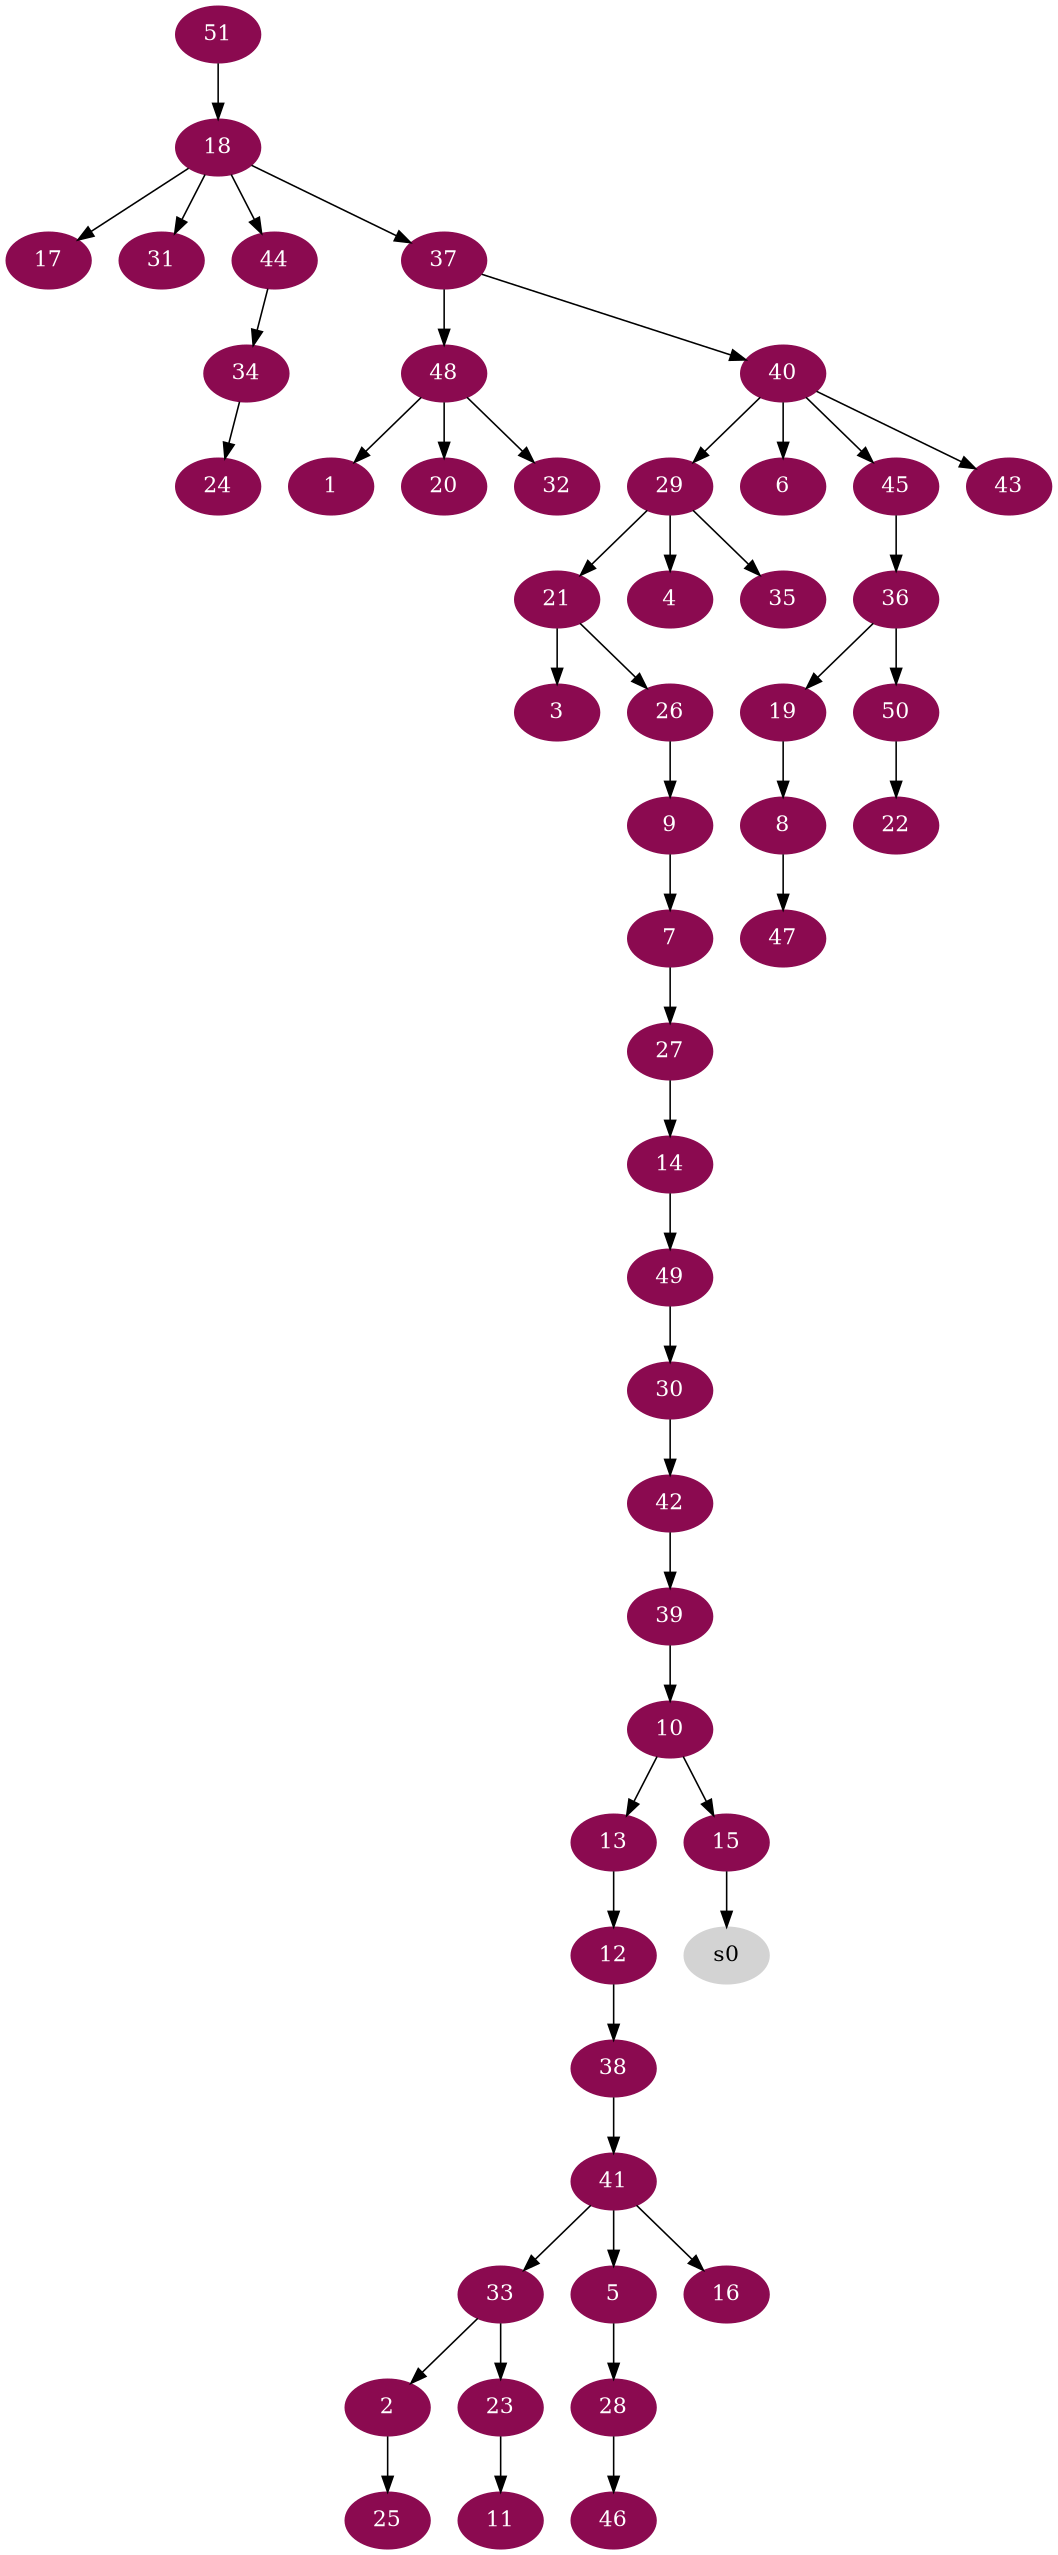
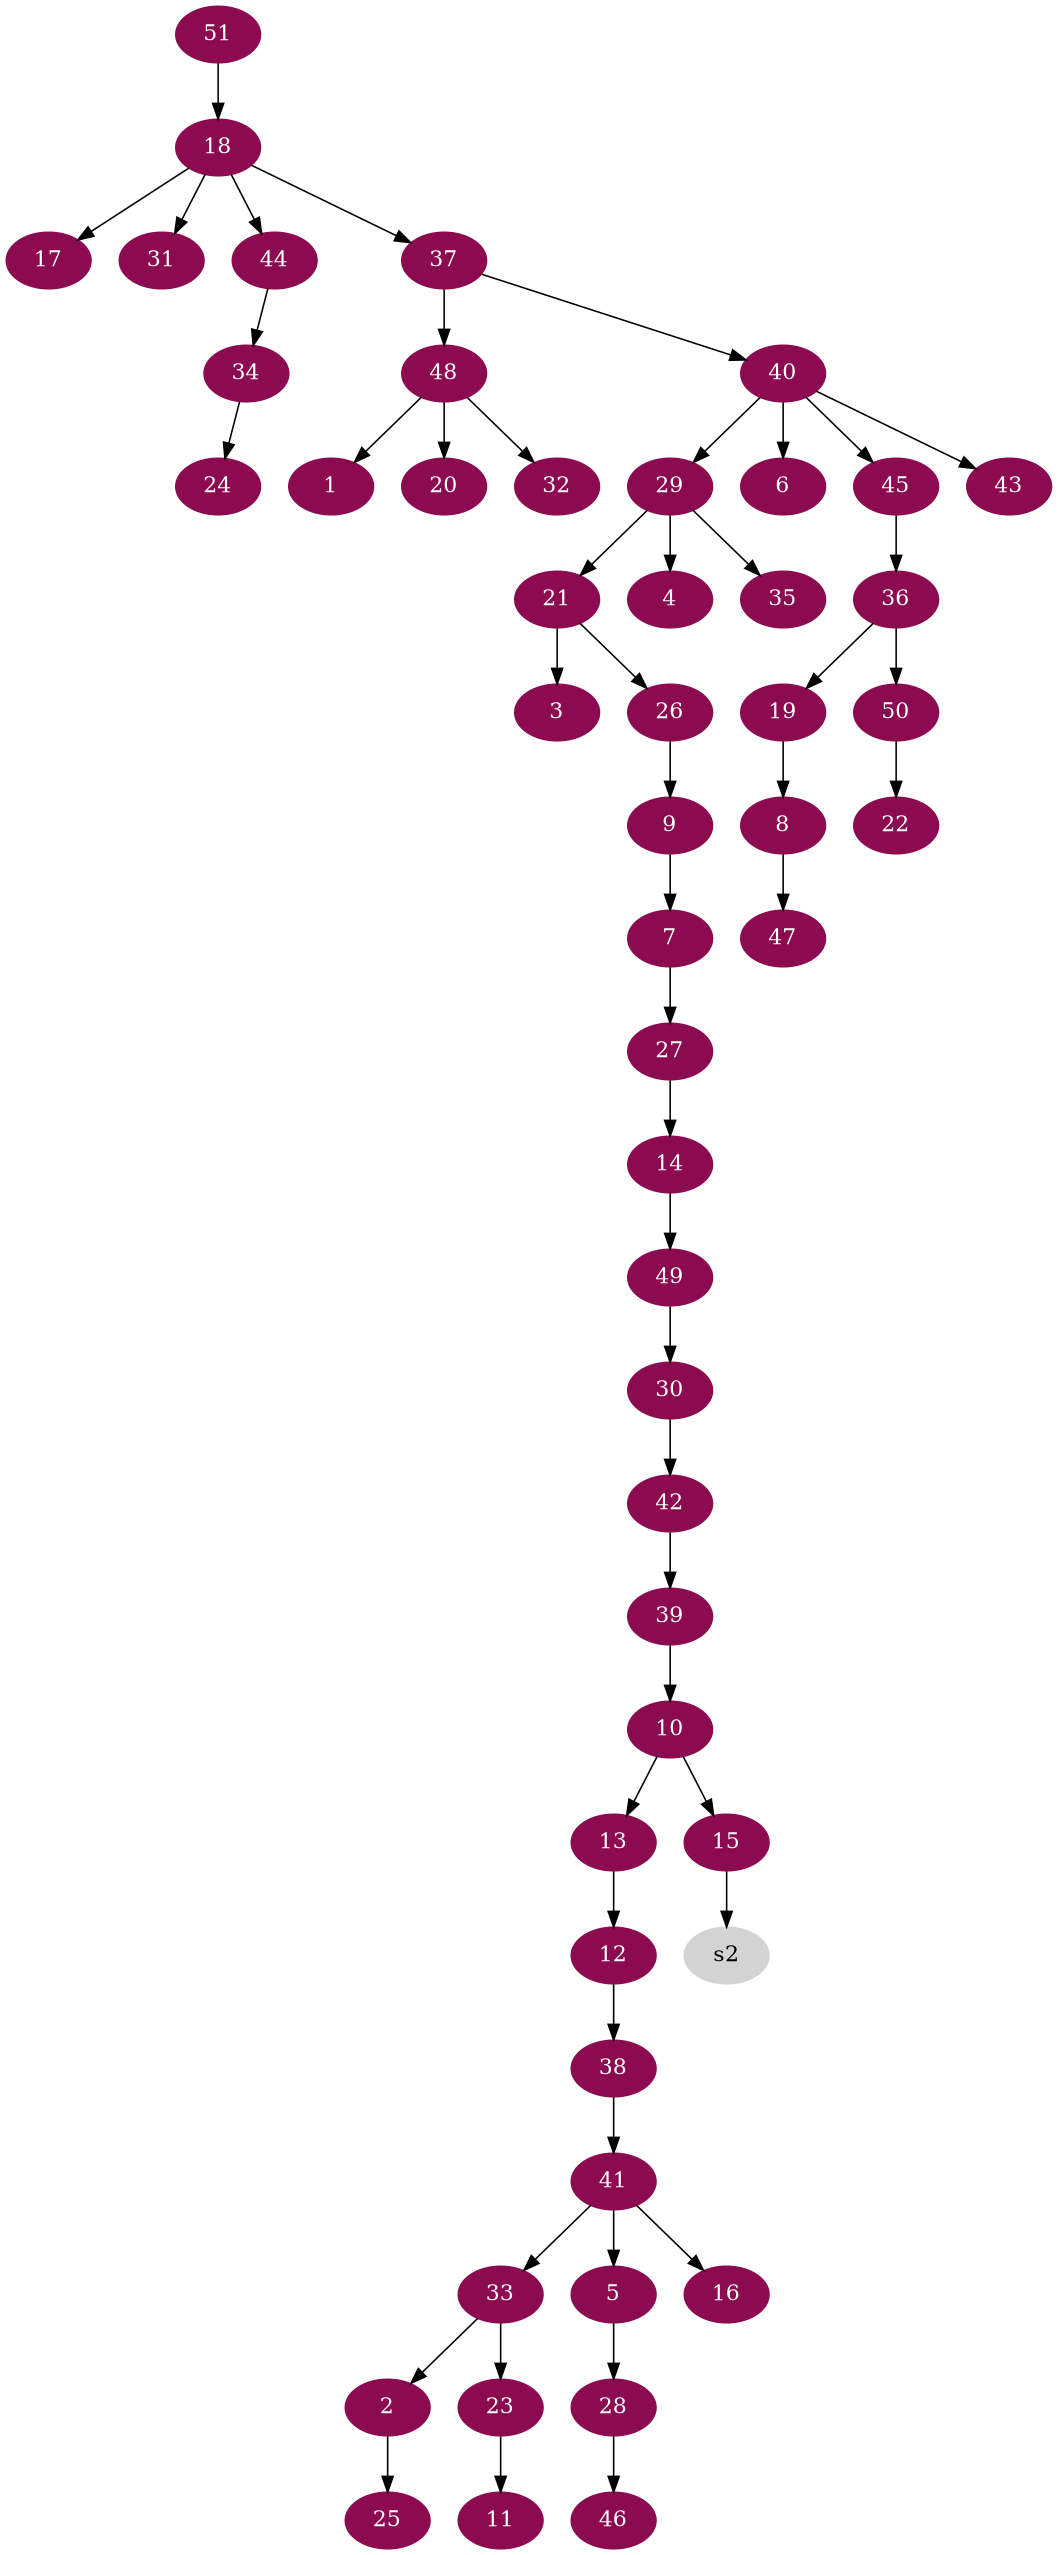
node "s0": label "s0" -> "s2"
